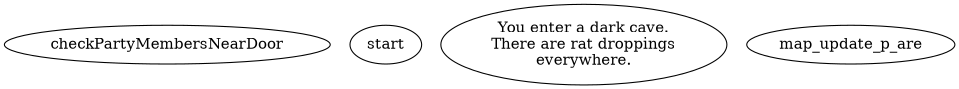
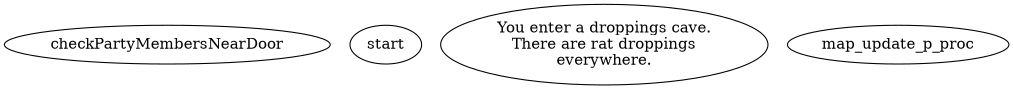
node "You enter a dark cave. There are rat droppings everywhere.": label "You enter a dark cave. There are rat droppings everywhere." -> "You enter a droppings cave. There are rat droppings everywhere."
node "map_update_p_are": label "map_update_p_are" -> "map_update_p_proc"
